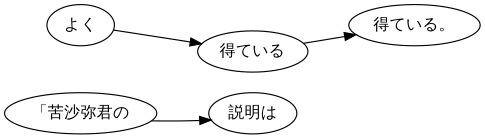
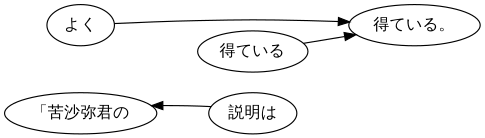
edge "よく" -> "得ている": now "よく" -> "得ている。"
edge "「苦沙弥君の" -> "説明は": reversed
